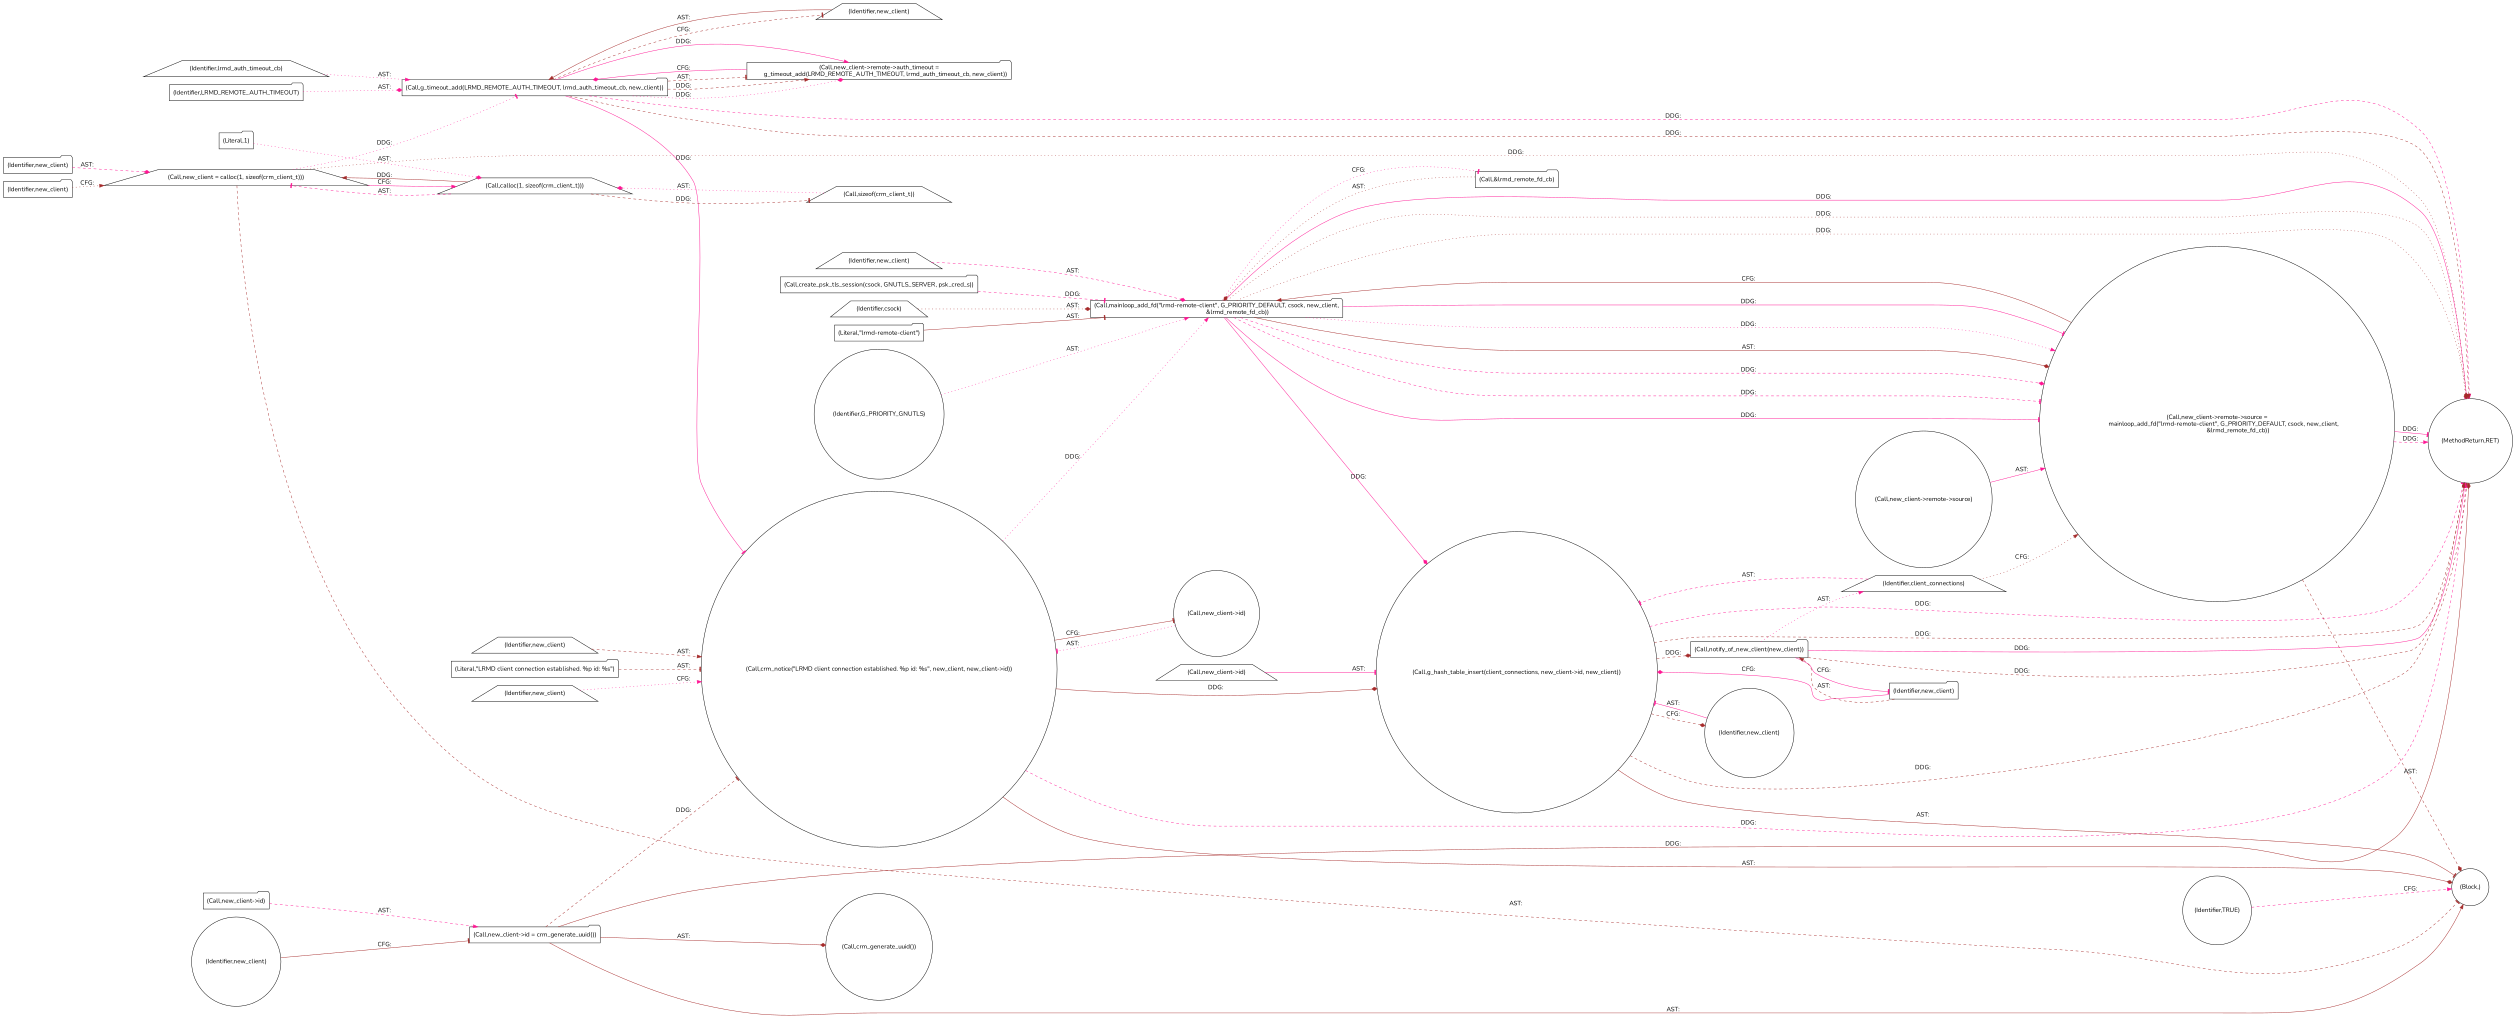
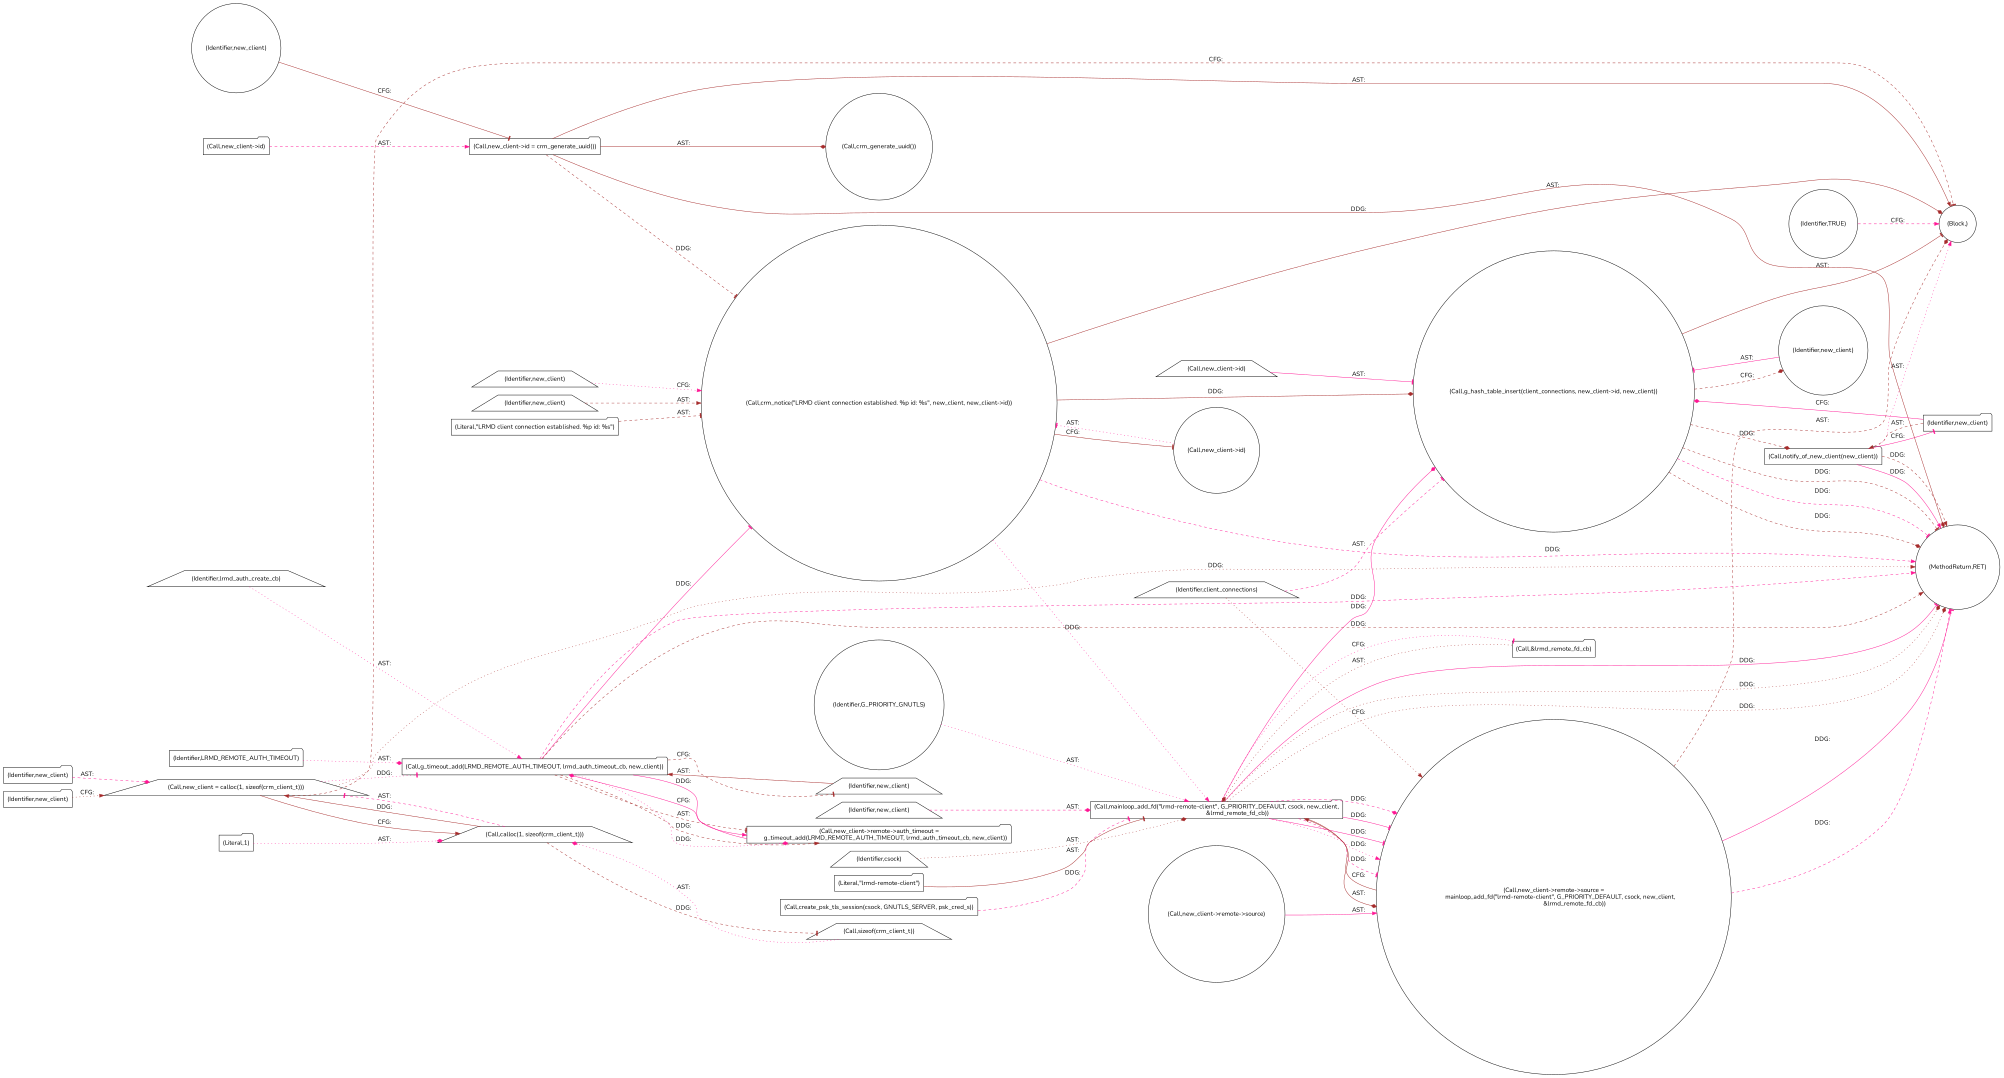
node "(Identifier,lrmd_auth_timeout_cb)": label "(Identifier,lrmd_auth_timeout_cb)" -> "(Identifier,lrmd_auth_create_cb)"
edge "(Call,new_client = calloc(1, sizeof(crm_client_t)))" -> "(Call,calloc(1, sizeof(crm_client_t)))": color deeppink -> brown
edge "(Call,notify_of_new_client(new_client))" -> "(Identifier,client_connections)": now "(Call,notify_of_new_client(new_client))" -> "(Block,)"
edge "(Call,new_client = calloc(1, sizeof(crm_client_t)))" -> "(Block,)": label "AST: " -> "CFG: "
